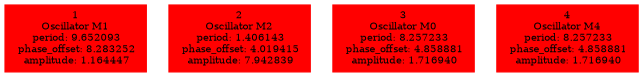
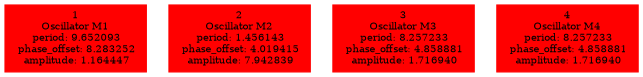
node "3": text "Oscillator M0" -> "Oscillator M3"
node "2": text "period: 1.406143" -> "period: 1.456143"
